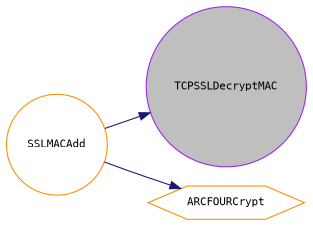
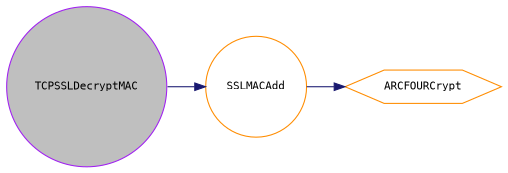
edge "SSLMACAdd" -> "TCPSSLDecryptMAC": reversed
